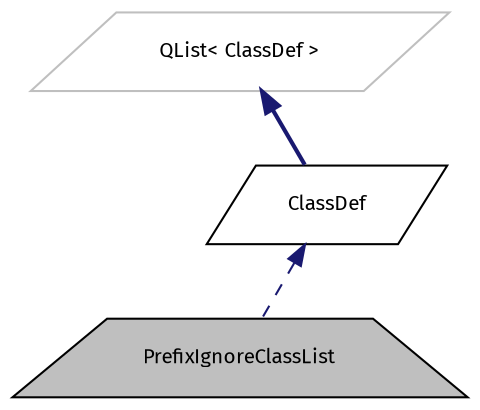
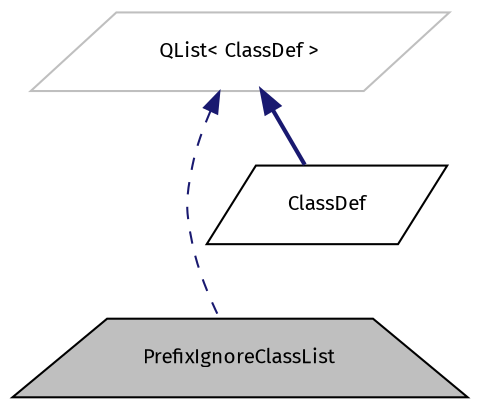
edge "PrefixIgnoreClassList" -> "ClassDef": now "PrefixIgnoreClassList" -> "QList< ClassDef >"
